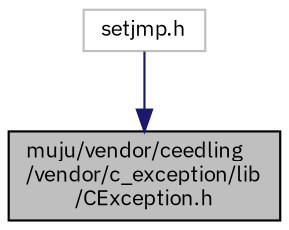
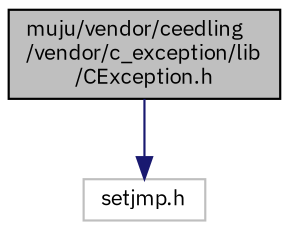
edge "setjmp.h" -> "muju/vendor/ceedling /vendor/c_exception/lib /CException.h": reversed
